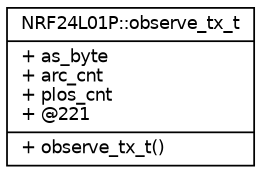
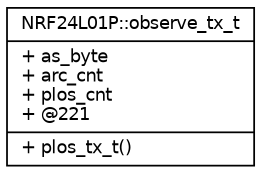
node "NRF24L01P::observe_tx_t": text "+ observe_tx_t()" -> "+ plos_tx_t()"
